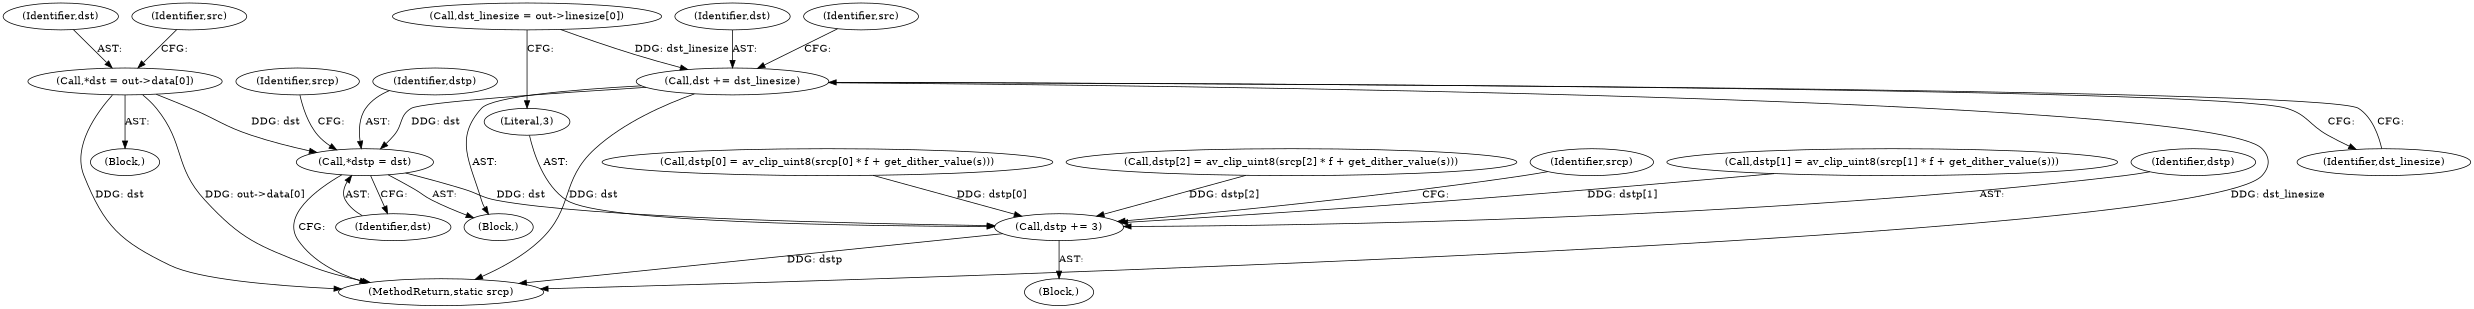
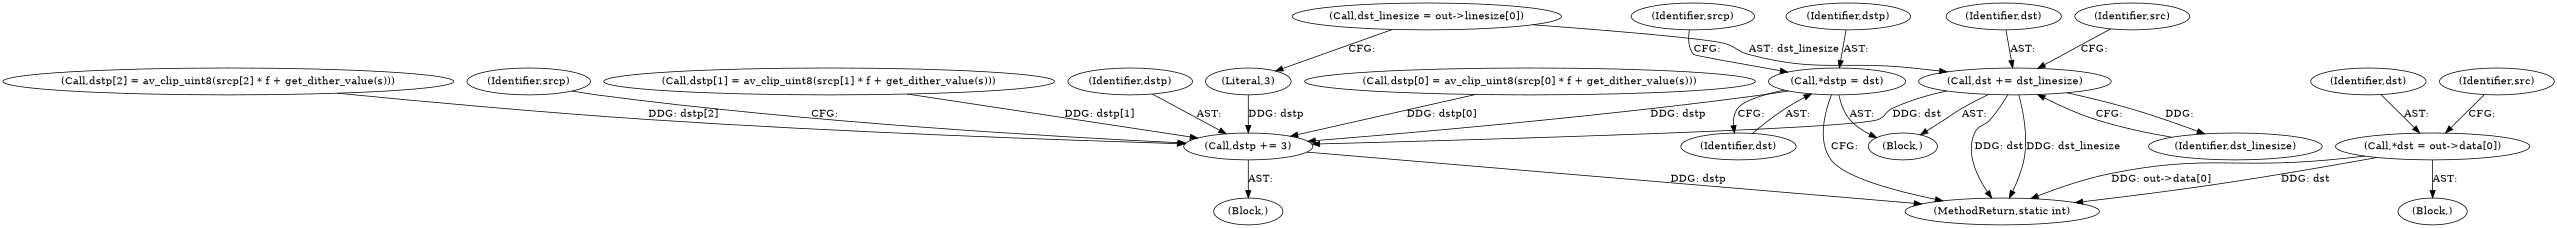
edge "(Call,dst_linesize = out->linesize[0])" -> "(Call,dst += dst_linesize)": label "DDG: dst_linesize" -> "AST: dst_linesize"
edge "(Call,dst += dst_linesize)" -> "(Call,*dstp = dst)": now "(Call,dst += dst_linesize)" -> "(Call,dstp += 3)"
edge "(Call,dst += dst_linesize)" -> "(Identifier,dst_linesize)": label "CFG: " -> "DDG: "
edge "(Call,*dst = out->data[0])" -> "(Call,*dstp = dst)": removed, label "DDG: dst"
edge "(Literal,3)" -> "(Call,dstp += 3)": label "AST: " -> "DDG: dstp"
edge "(Call,*dstp = dst)" -> "(Call,dstp += 3)": label "DDG: dst" -> "DDG: dstp"
node "(MethodReturn,static srcp)": label "(MethodReturn,static srcp)" -> "(MethodReturn,static int)"
